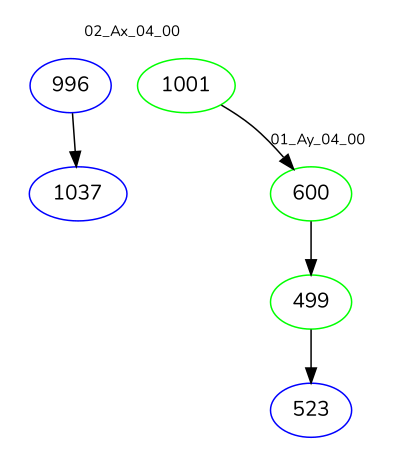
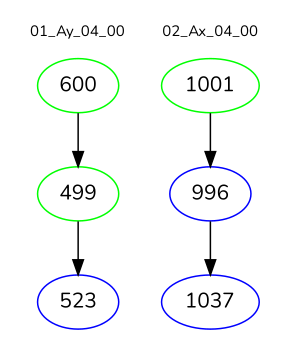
edge "1001" -> "600": now "1001" -> "996"
